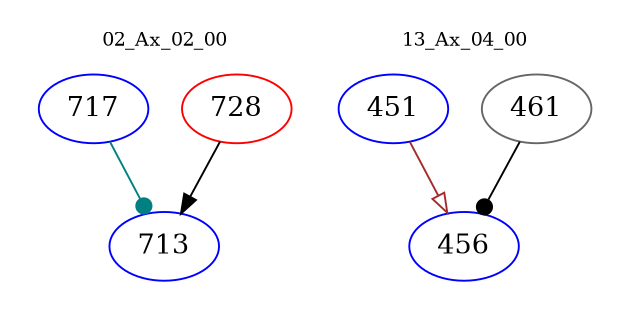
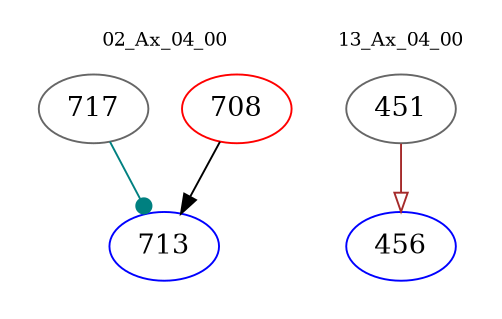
cluster "02_Ax_02_00": label "02_Ax_02_00" -> "02_Ax_04_00"
node "717": color blue -> gray40
node "728": label "728" -> "708"
node "451": color blue -> gray40
node "461": removed
